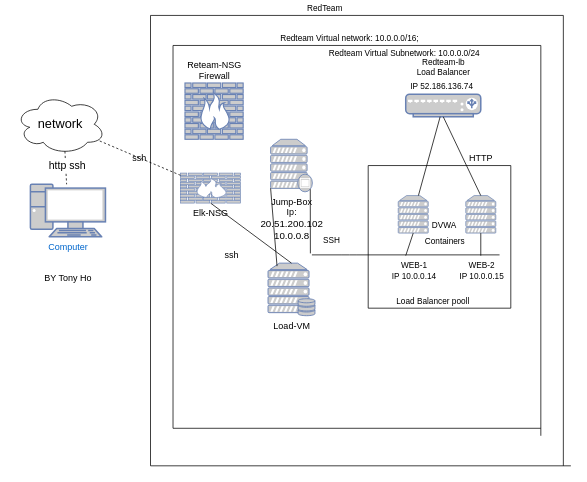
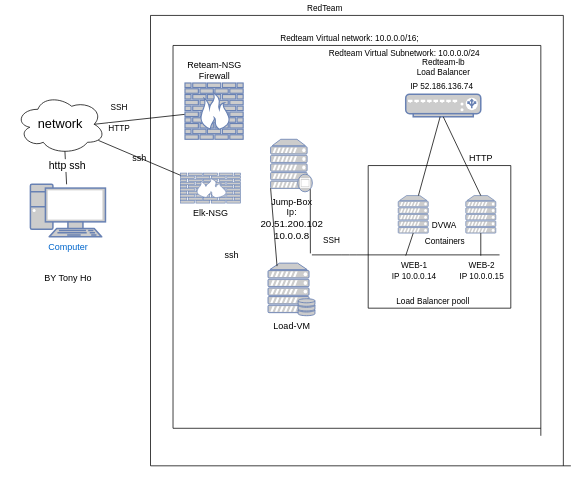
edge "Reteam-NSG Firewall" -- "network": added, labels "HTTP", "SSH"
edge "network" -- "Elk-NSG": style dashed -> solid
edge "network" -- "Computer": style dashed -> solid
edge "Elk-NSG" -- "Load-VM": removed
